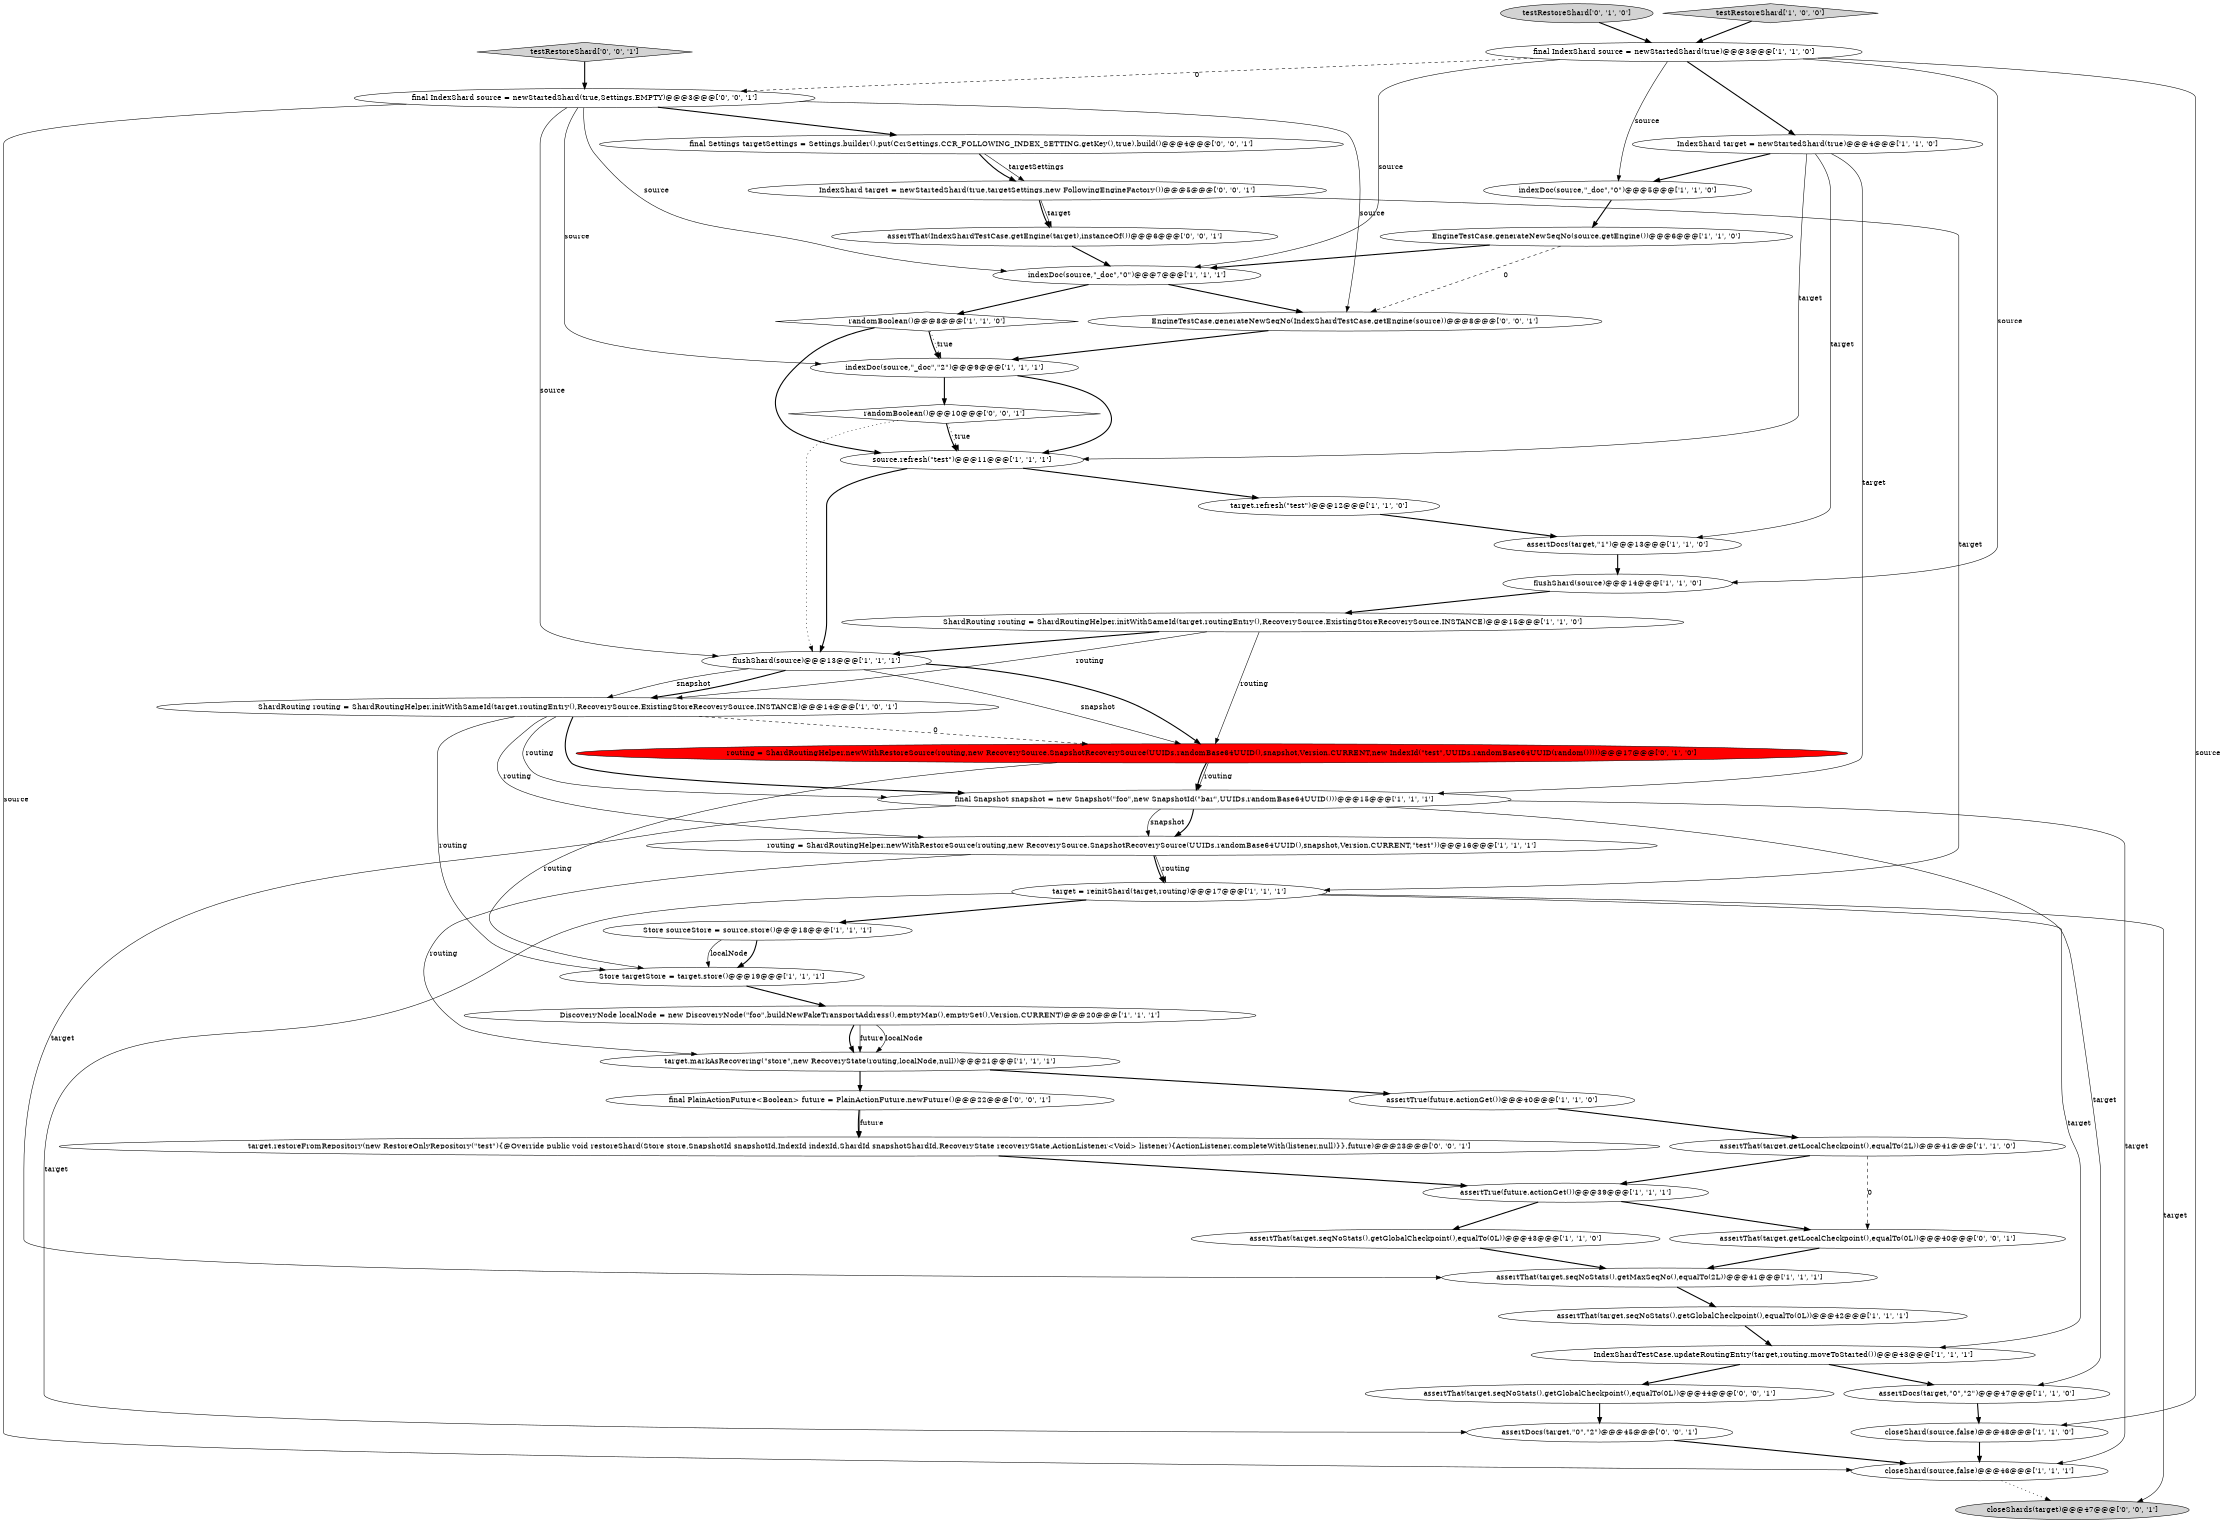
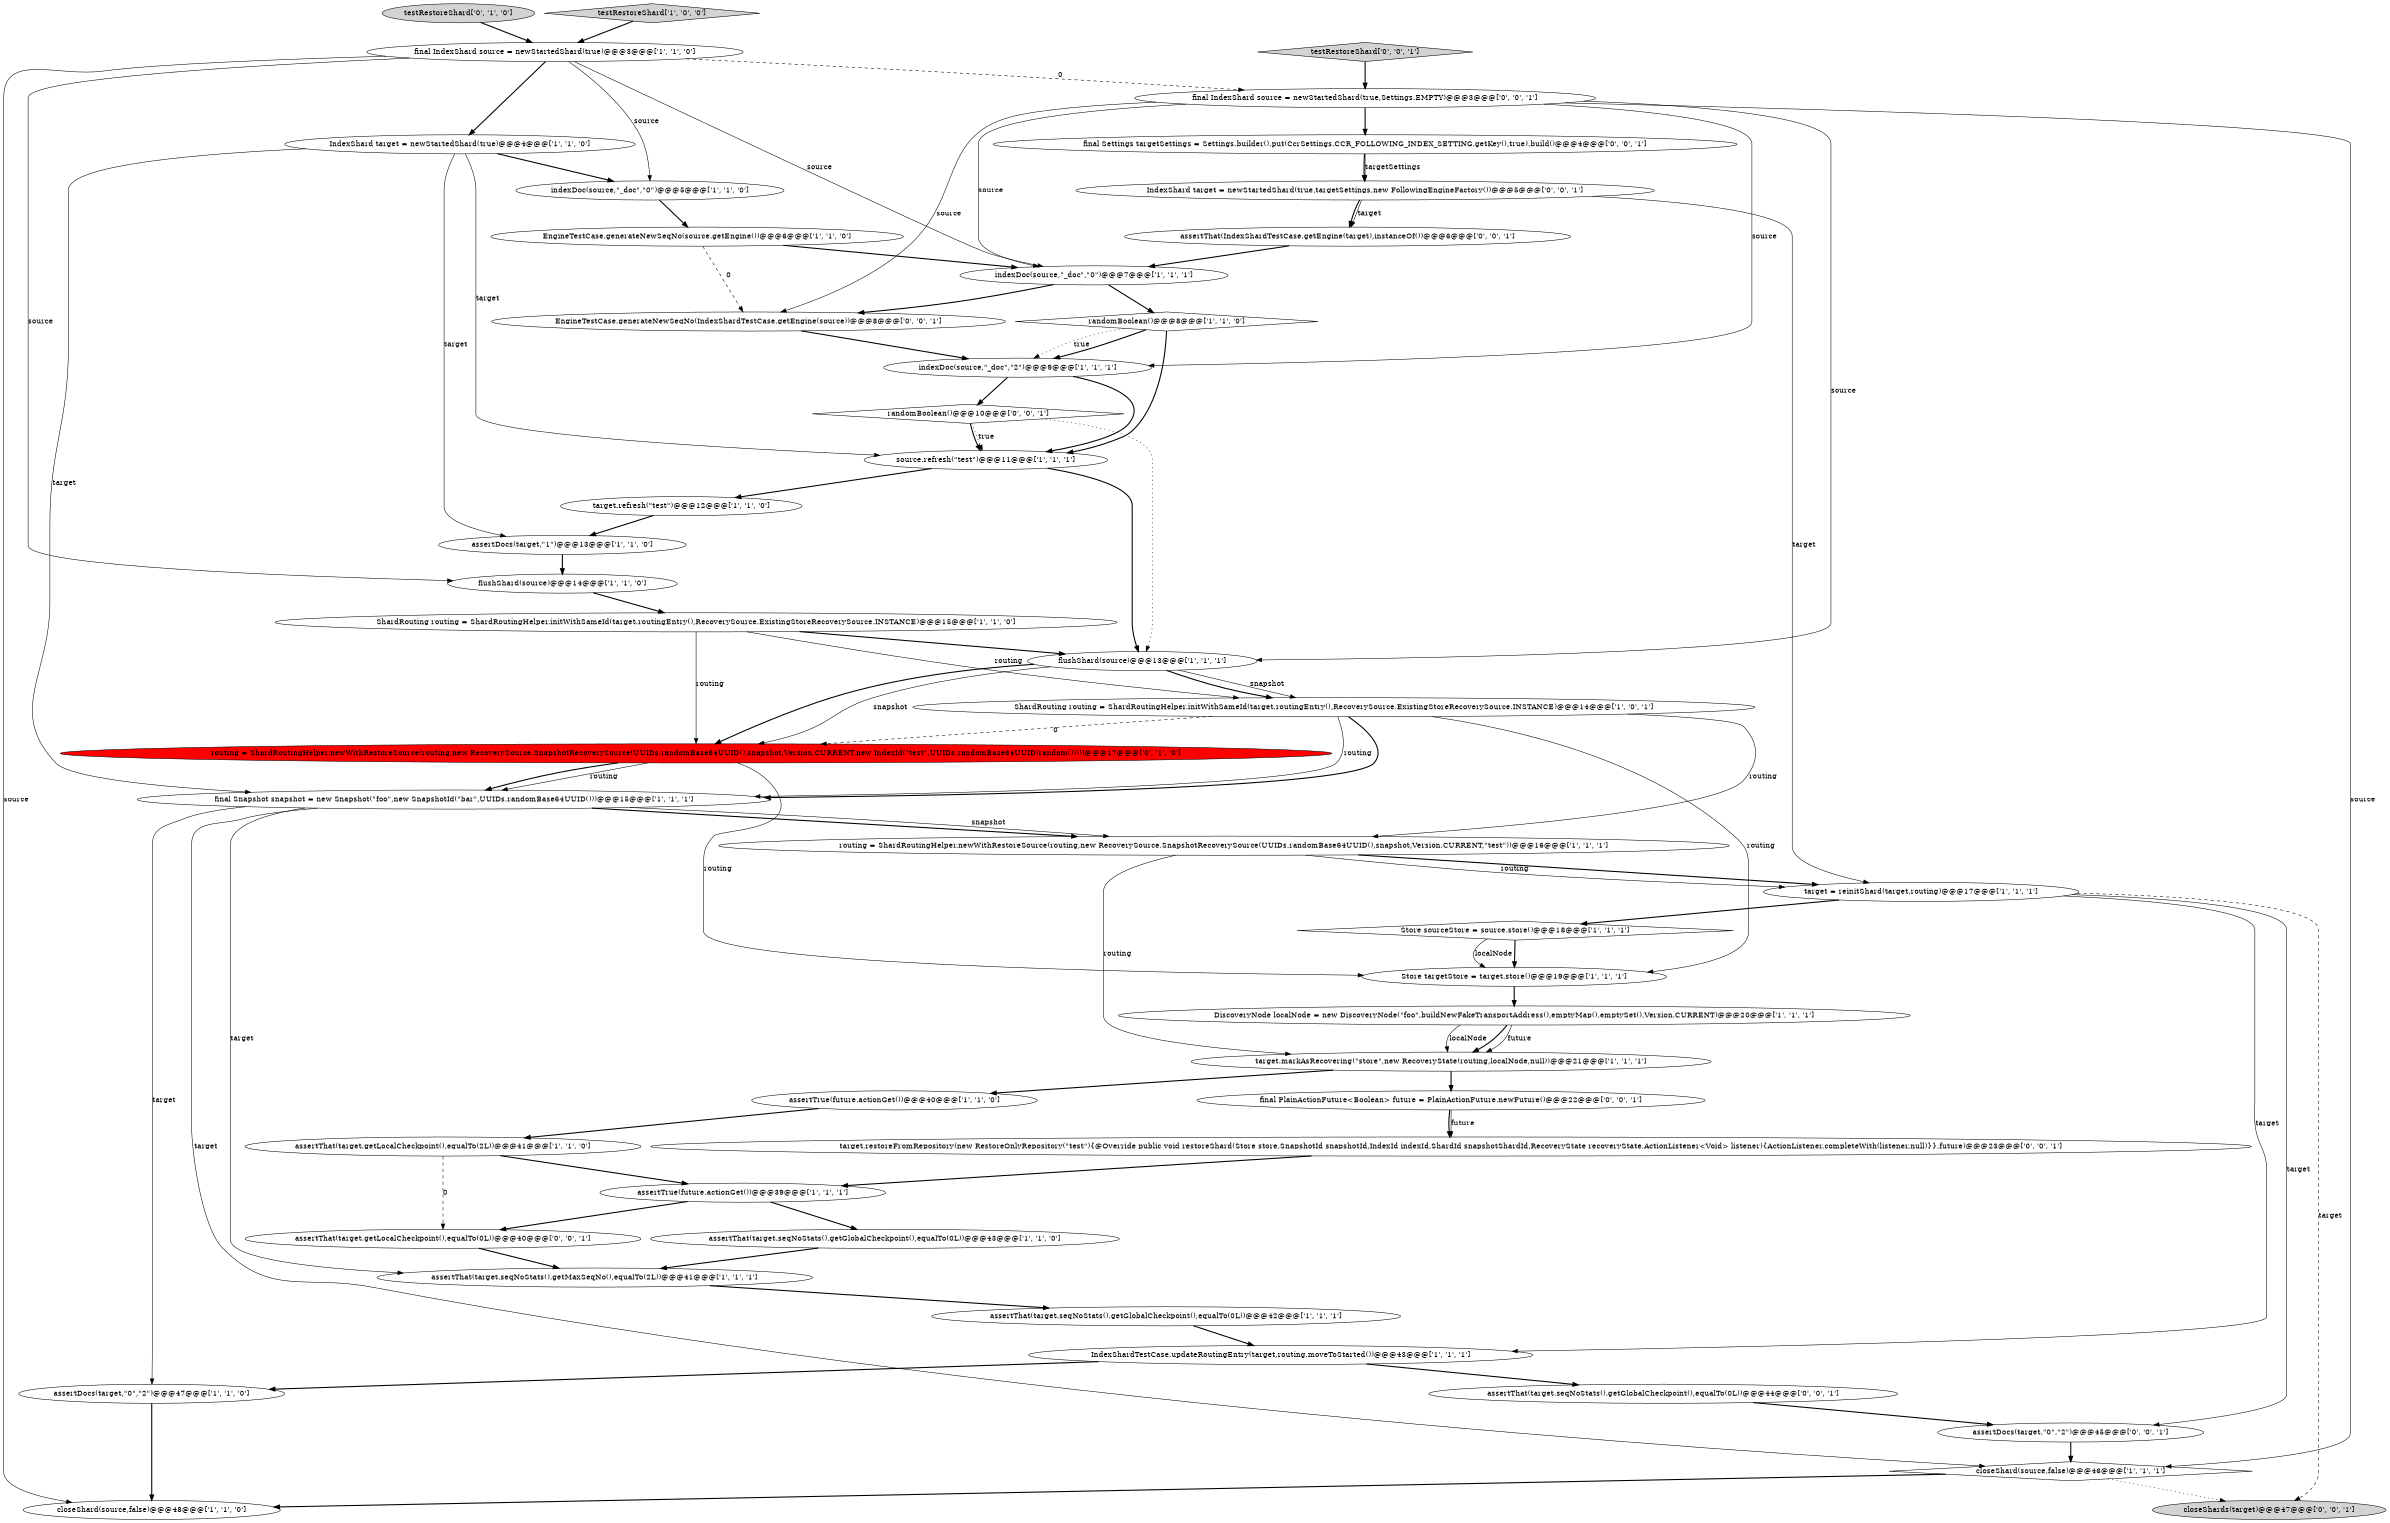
edge "target = reinitShard(target,routing)@@@17@@@['1', '1', '1']" -> "closeShards(target)@@@47@@@['0', '0', '1']": style solid -> dashed
node "Store sourceStore = source.store()@@@18@@@['1', '1', '1']": shape ellipse -> diamond
edge "closeShard(source,false)@@@48@@@['1', '1', '0']" -> "closeShard(source,false)@@@46@@@['1', '1', '1']": reversed
node "closeShard(source,false)@@@46@@@['1', '1', '1']": shape ellipse -> diamond
